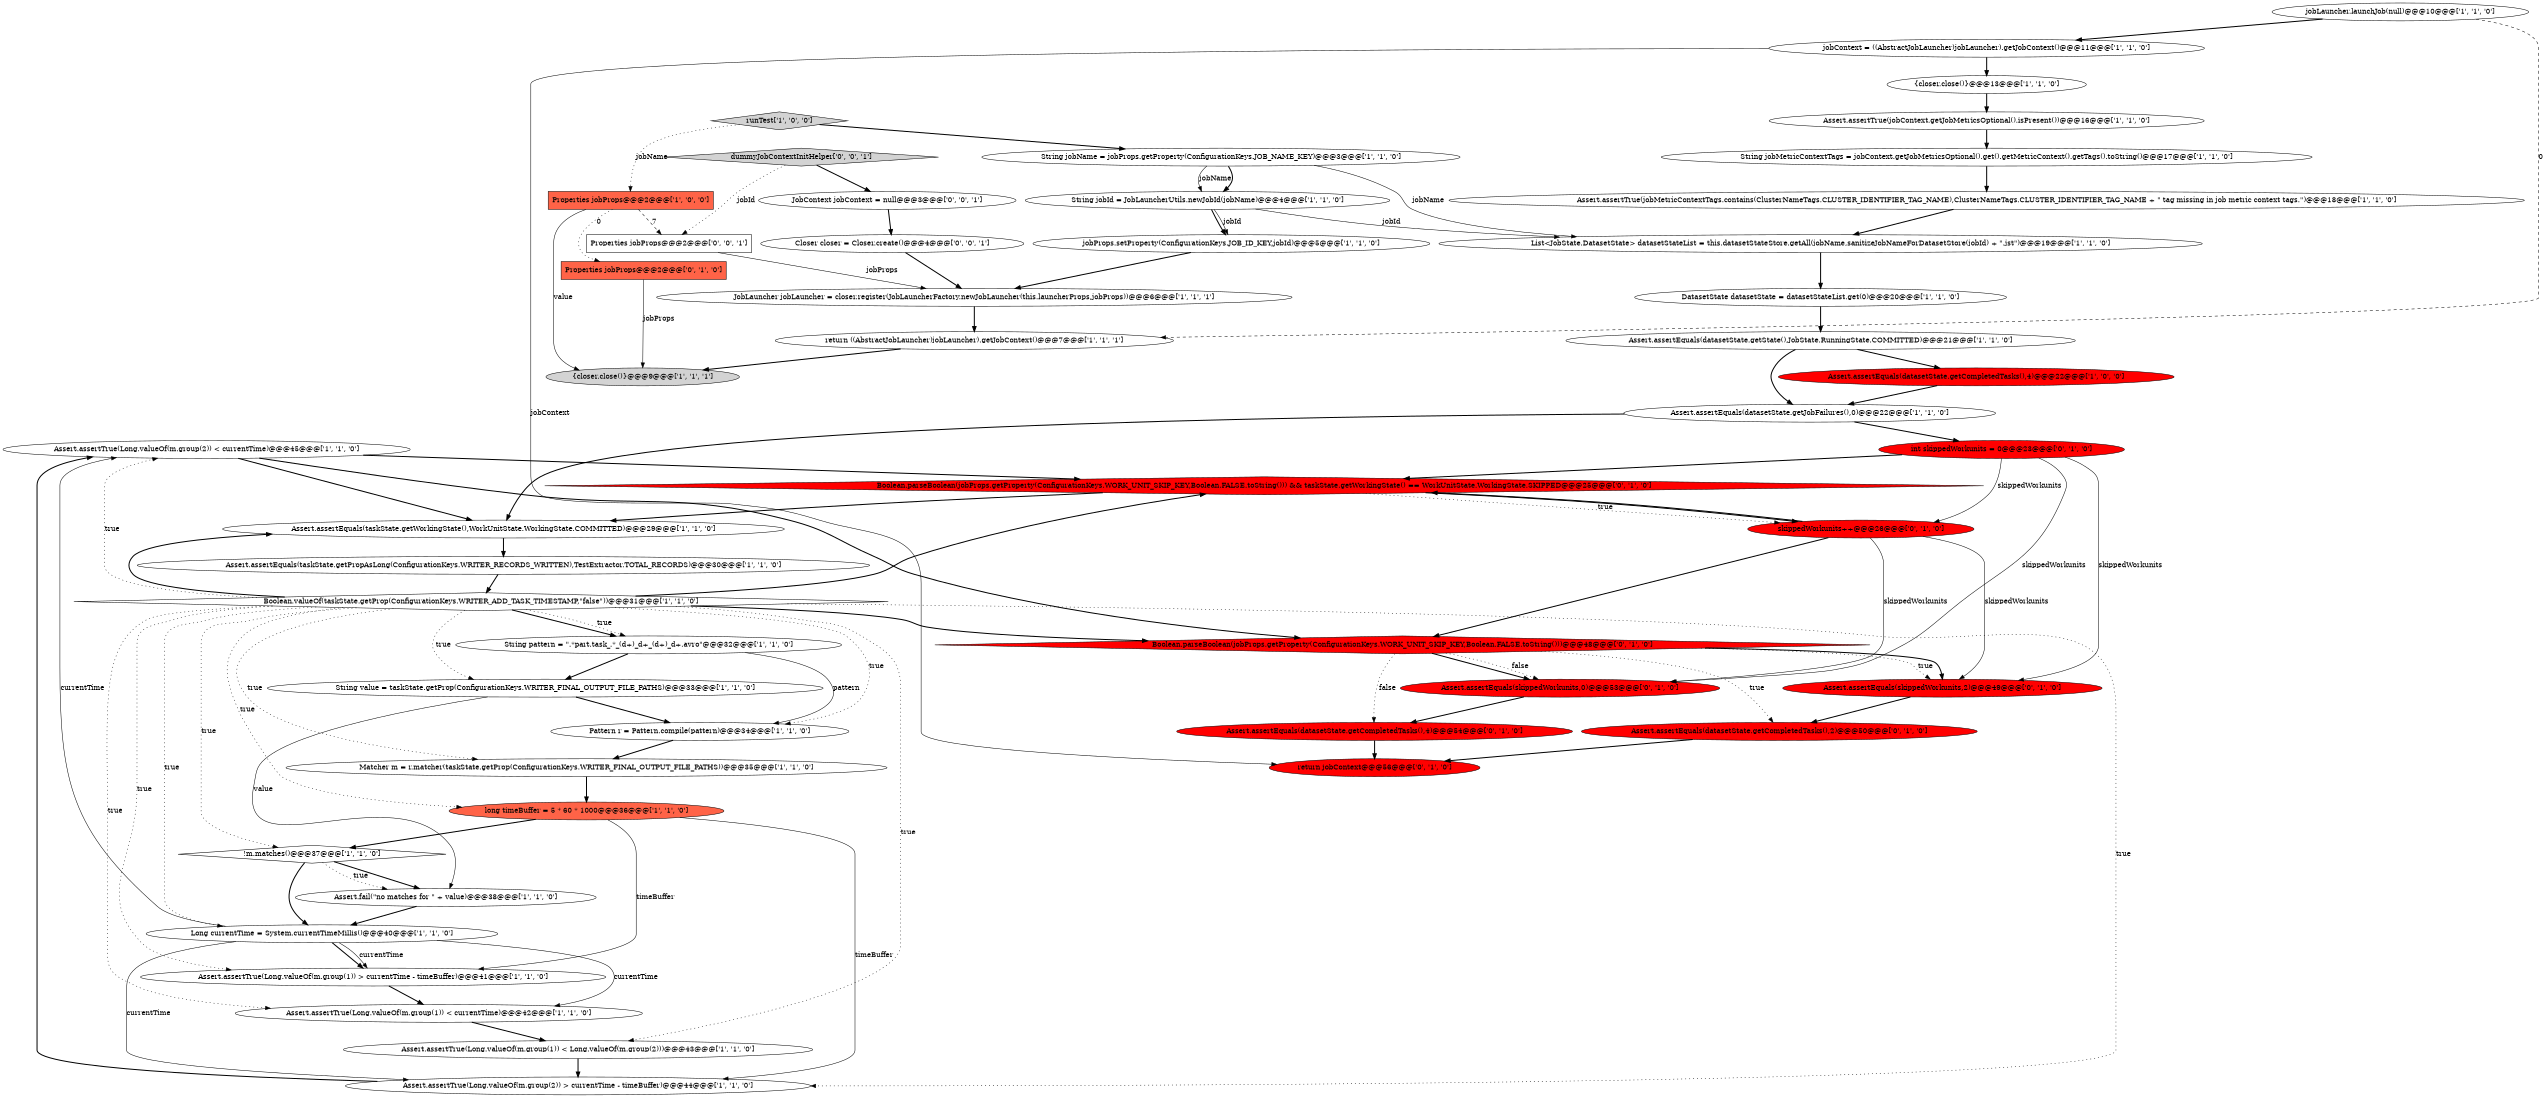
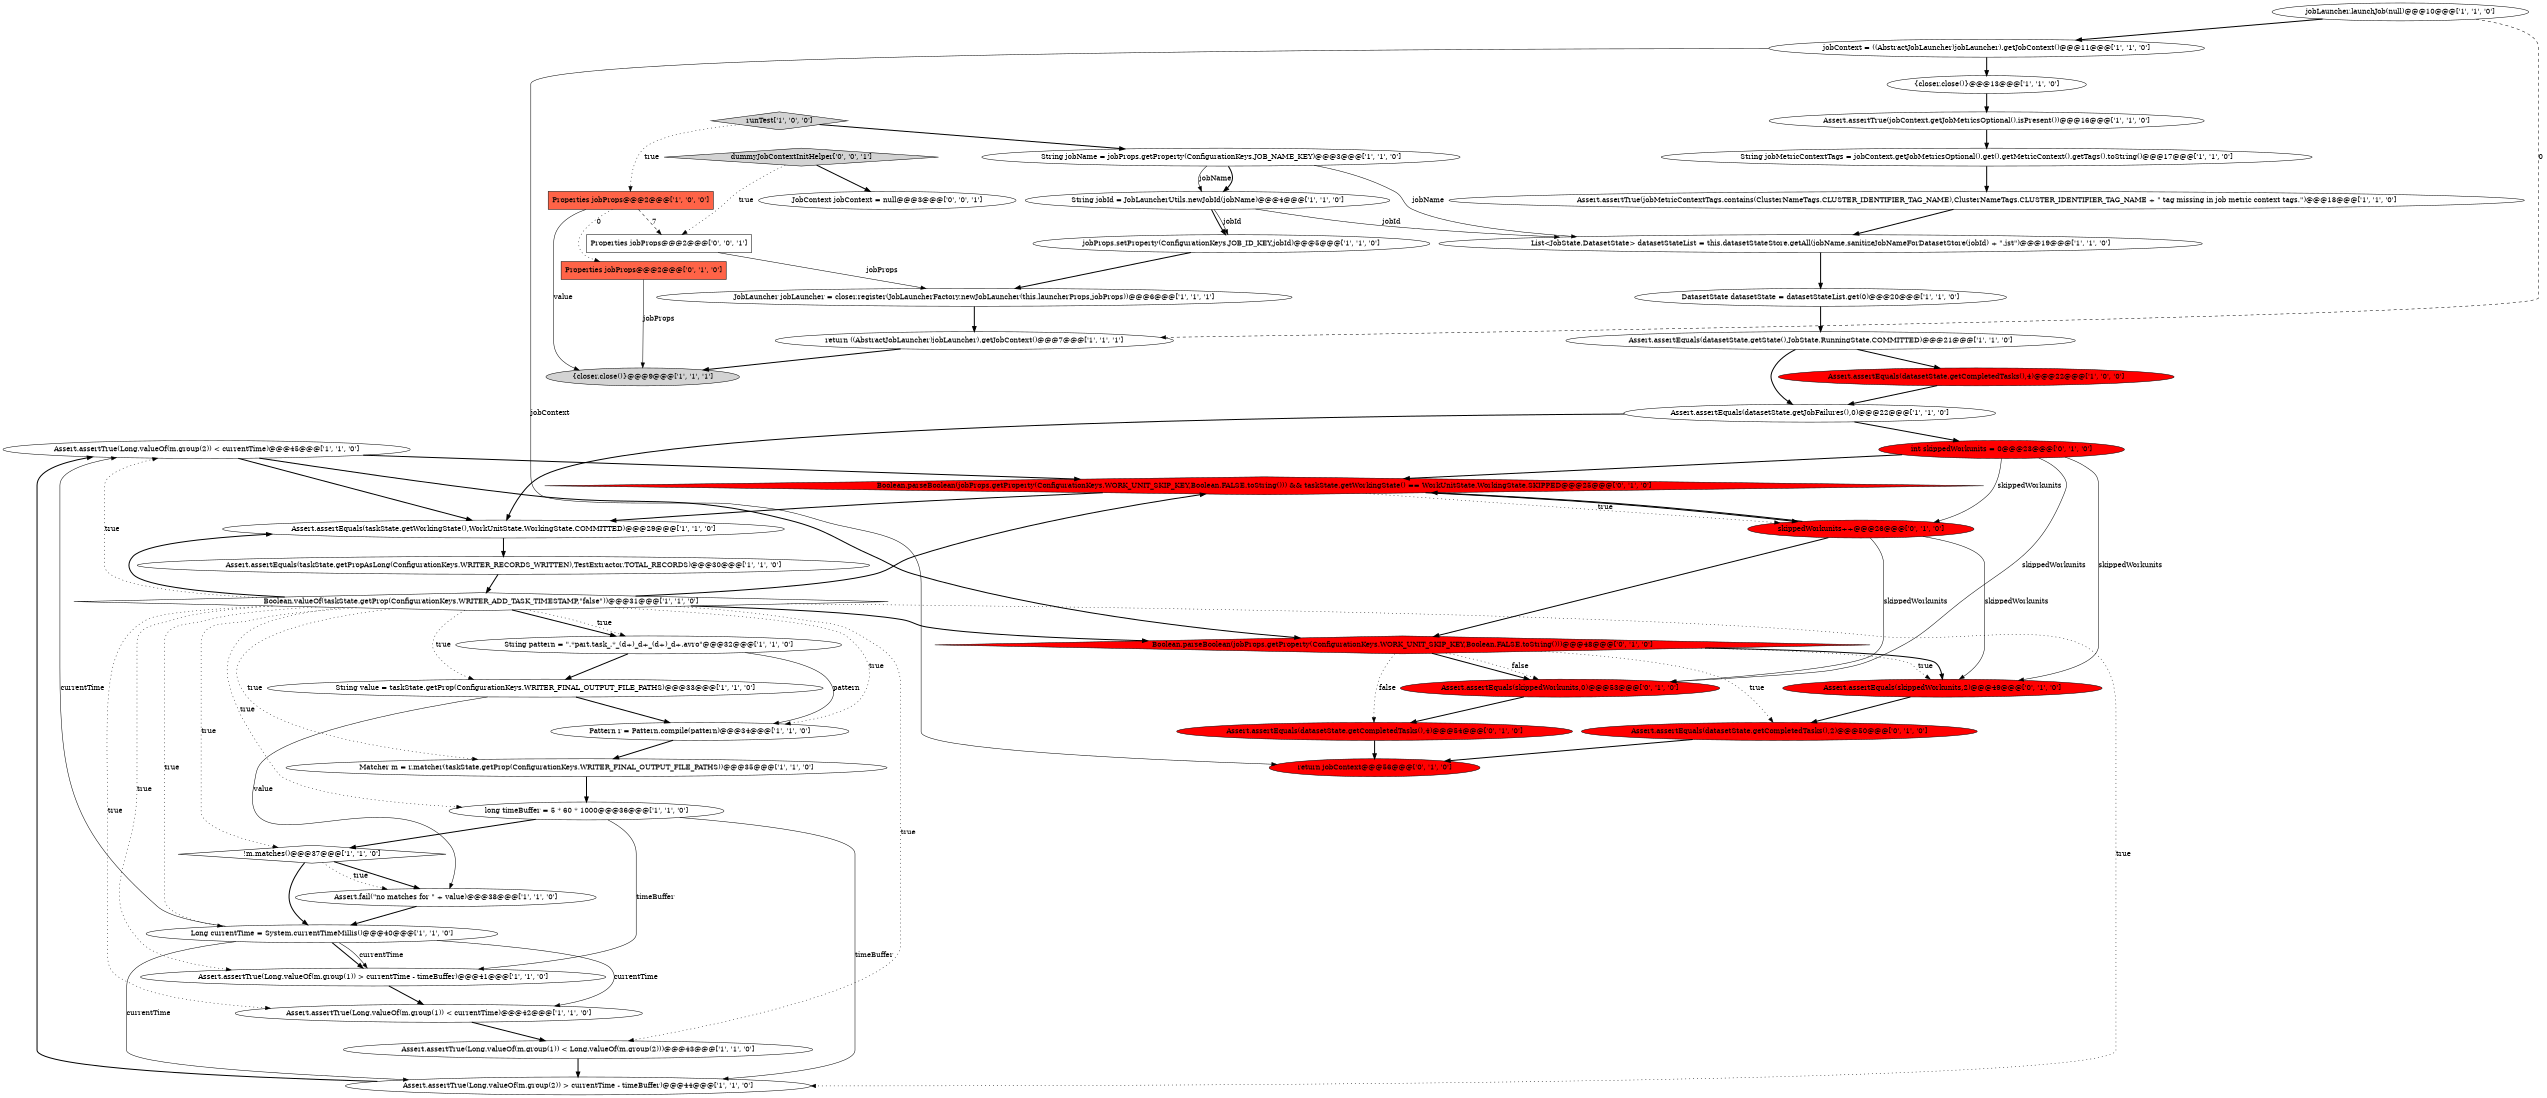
edge "runTest['1', '0', '0']" -> "Properties jobProps@@@2@@@['1', '0', '0']": label "jobName" -> "true"
edge "dummyJobContextInitHelper['0', '0', '1']" -> "Properties jobProps@@@2@@@['0', '0', '1']": label "jobId" -> "true"
node "Closer closer = Closer.create()@@@4@@@['0', '0', '1']": removed
node "long timeBuffer = 5 * 60 * 1000@@@36@@@['1', '1', '0']": fillcolor tomato -> white
